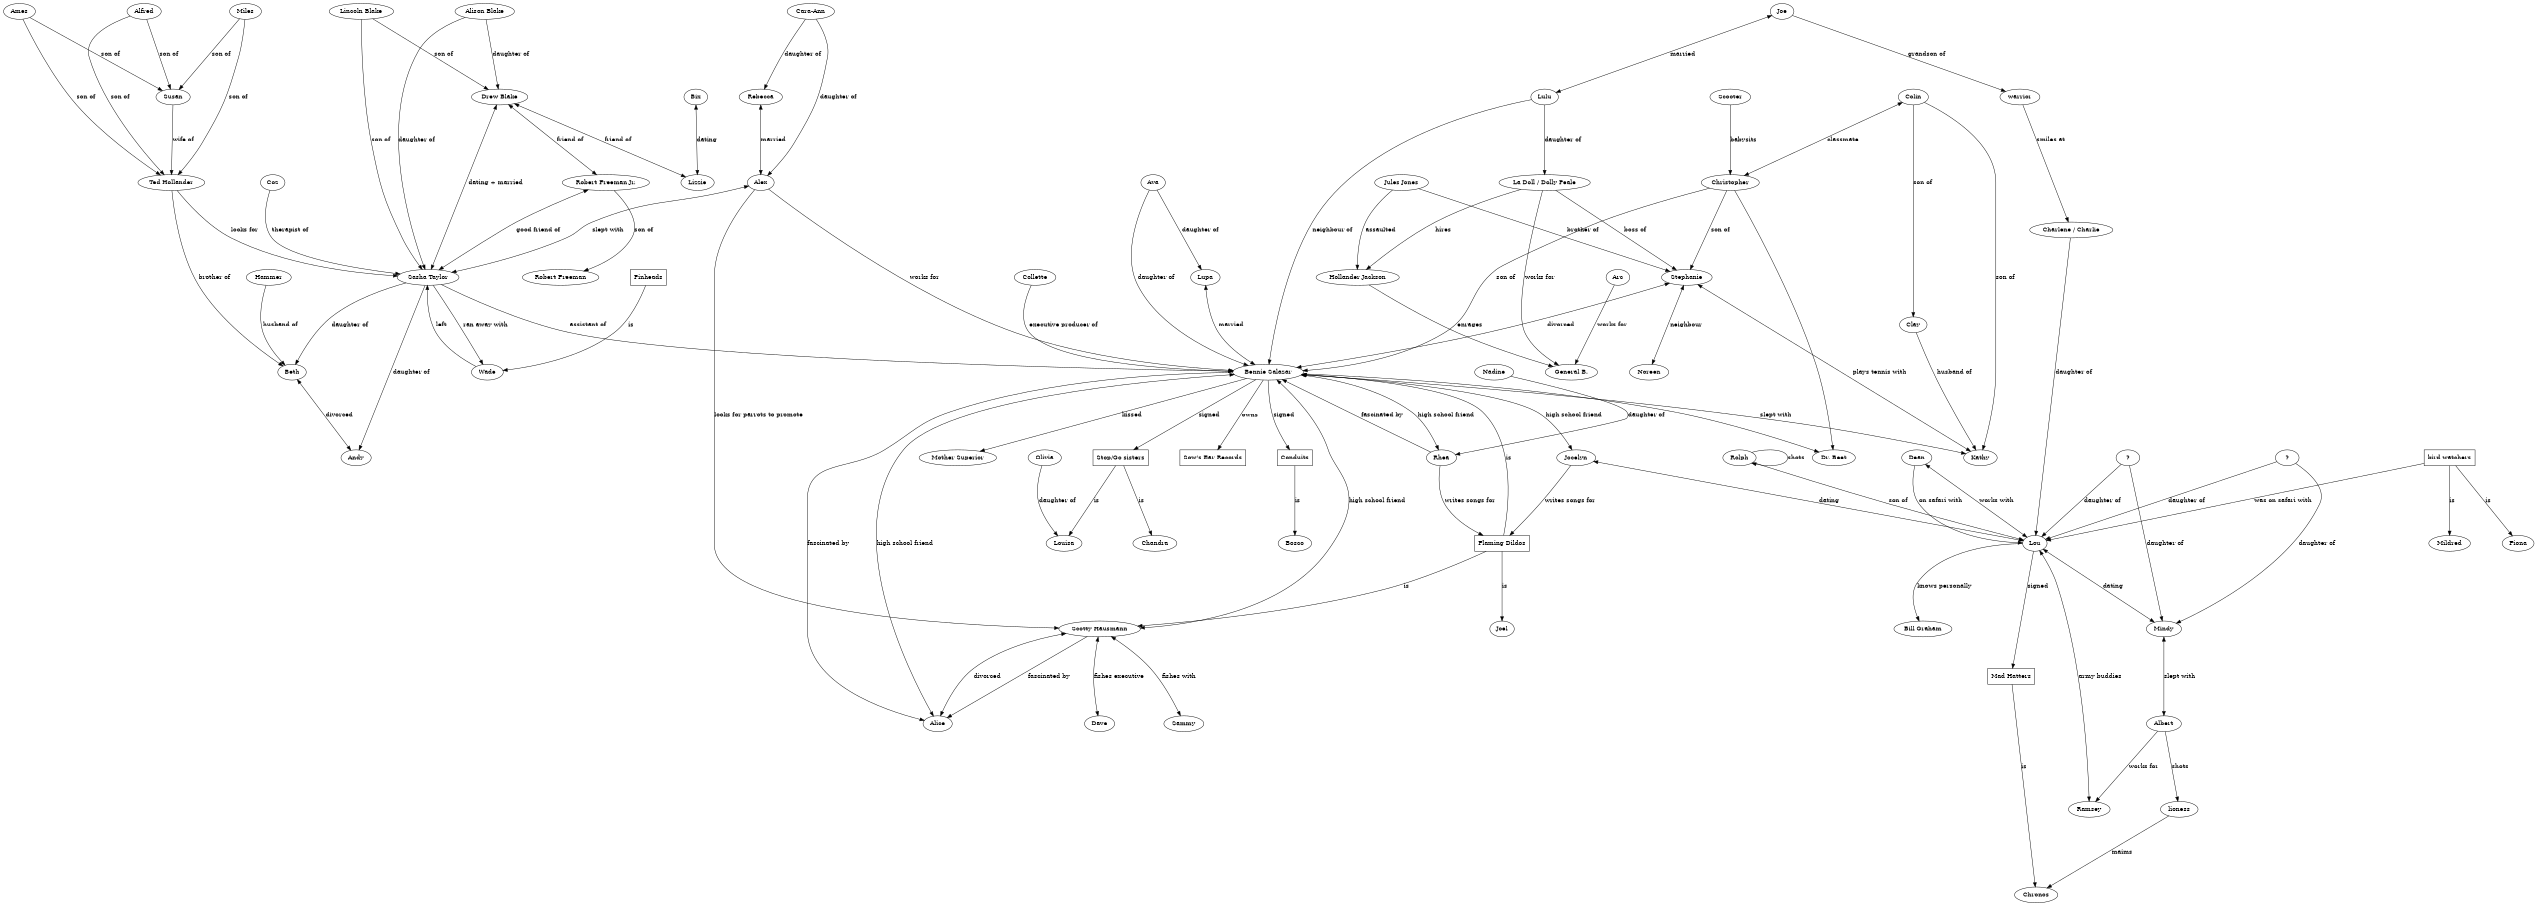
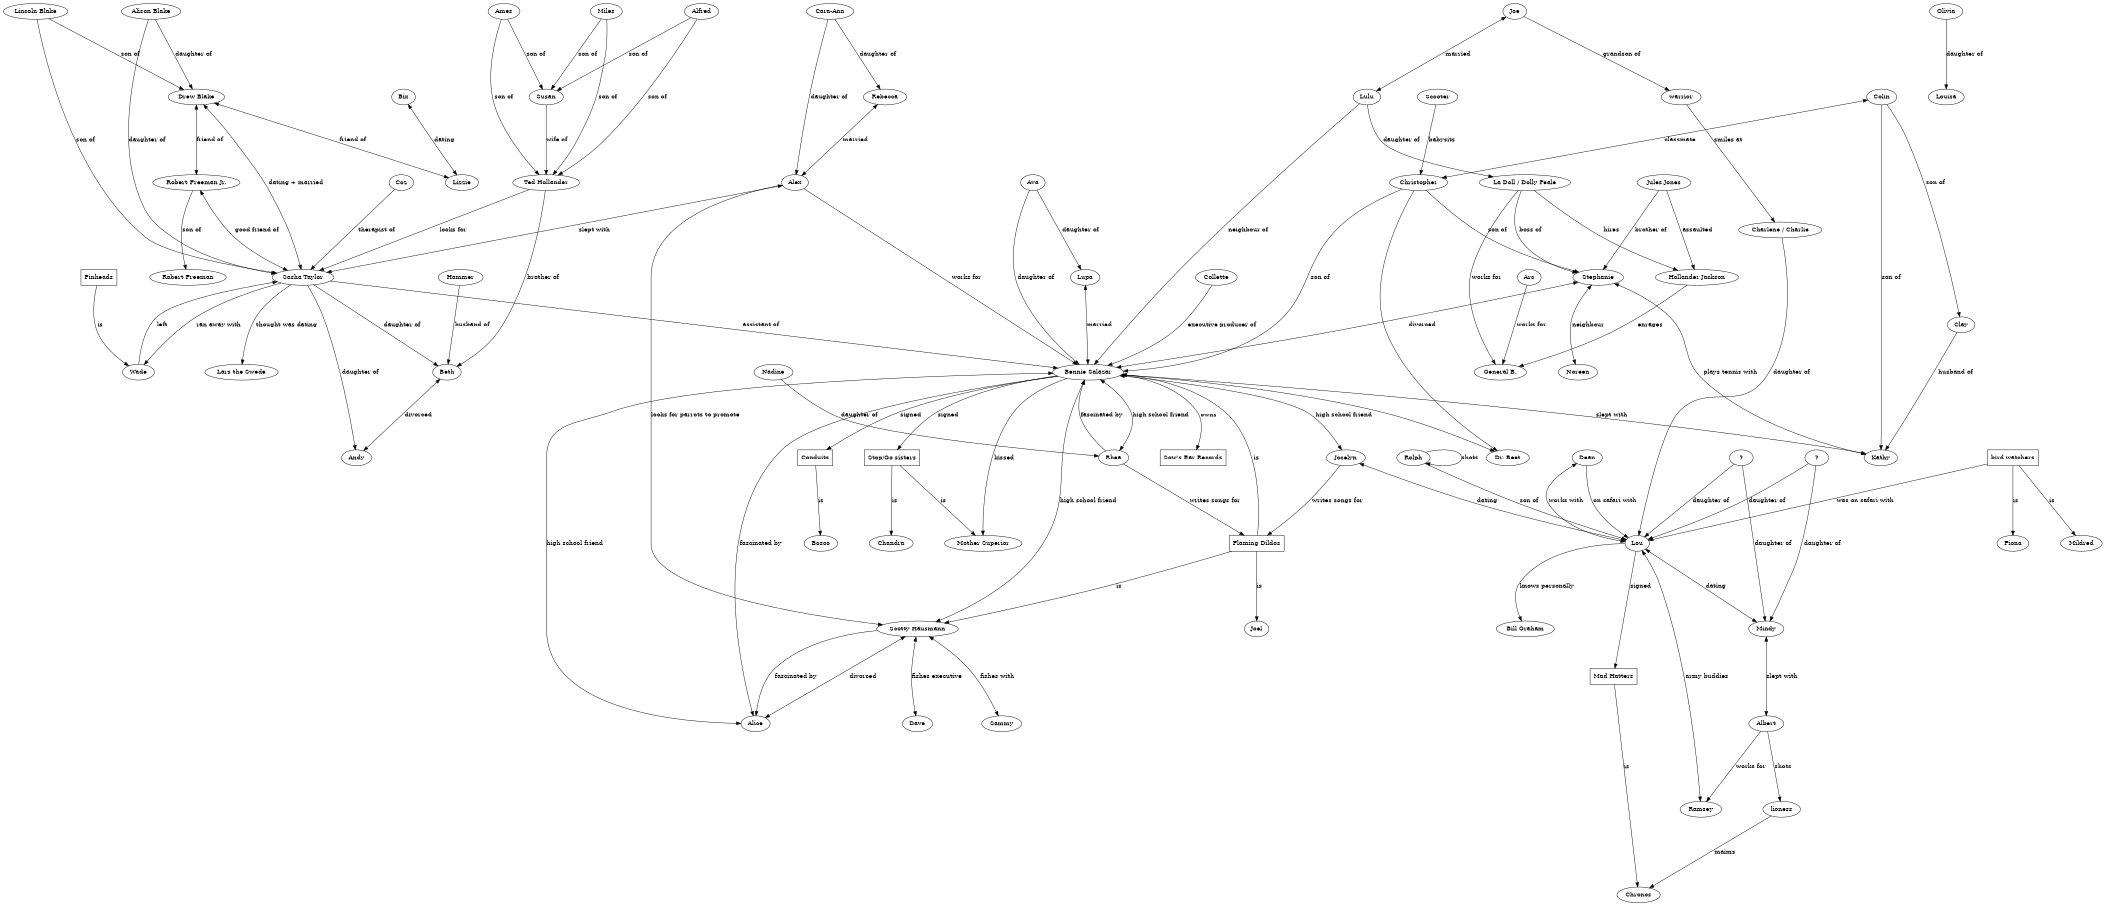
node "Lars the Swede": added
edge "Stop/Go sisters" -> "Louisa": now "Stop/Go sisters" -> "Mother Superior"
